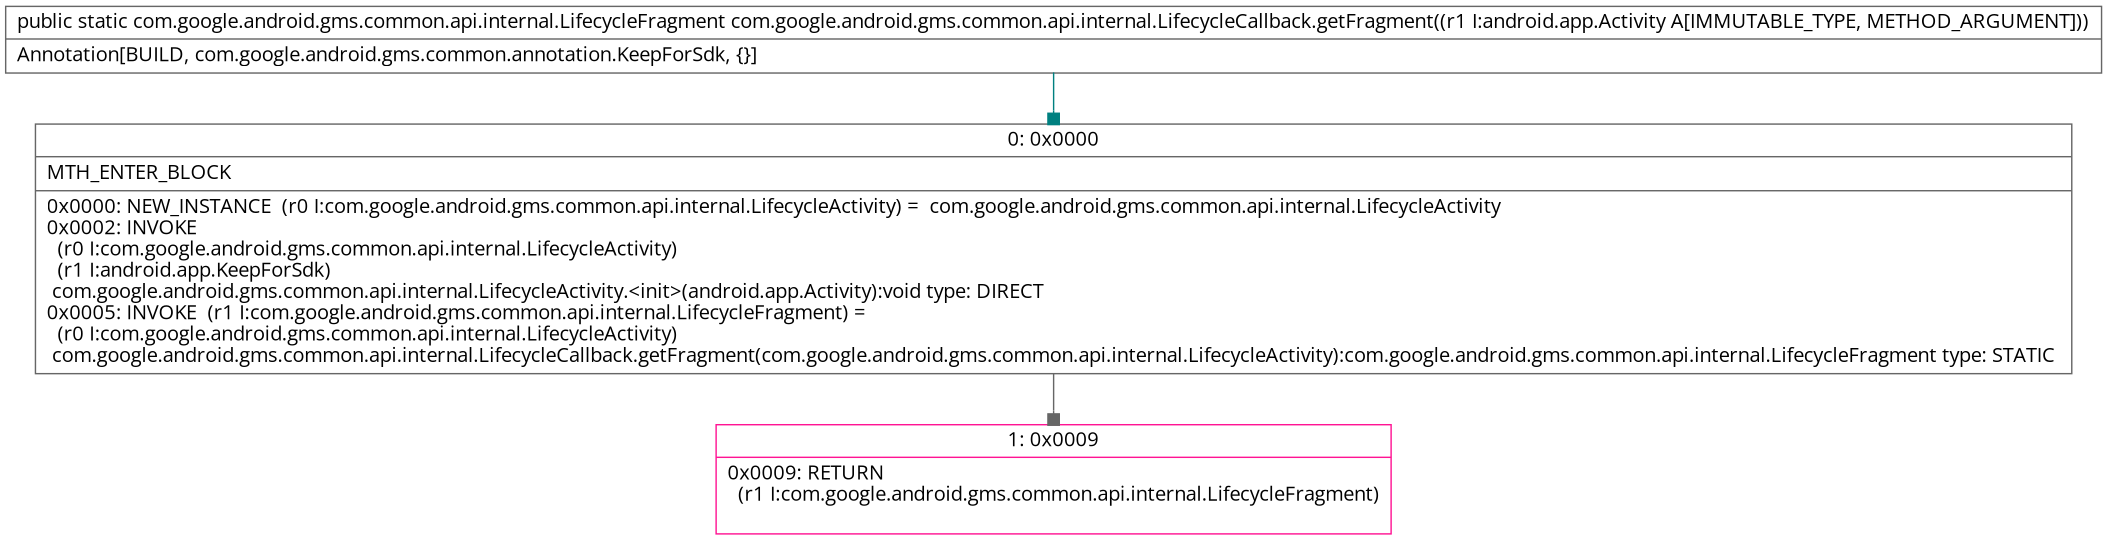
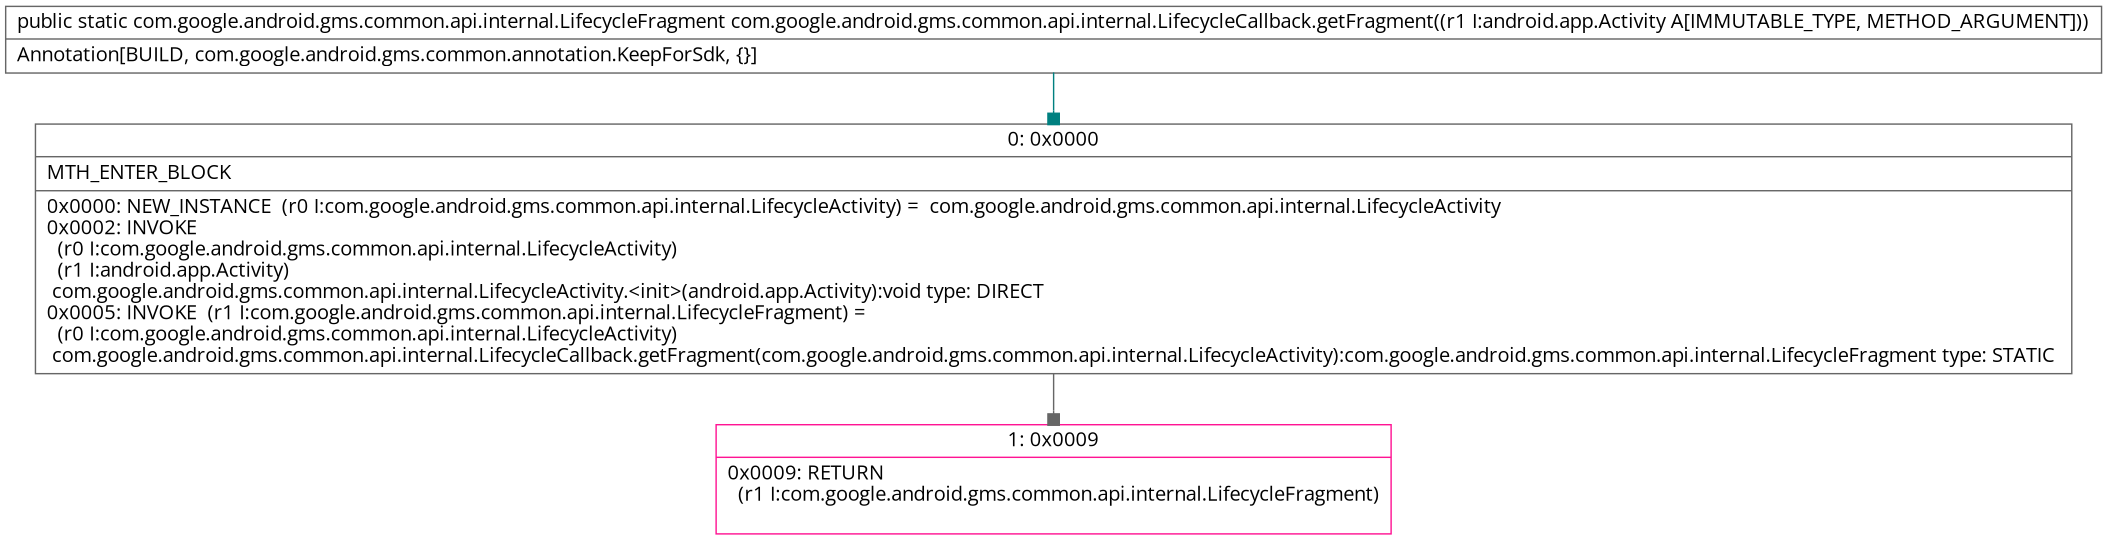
node "0: 0x0000": text "(r1 I:android.app.KeepForSdk)" -> "(r1 I:android.app.Activity)"
